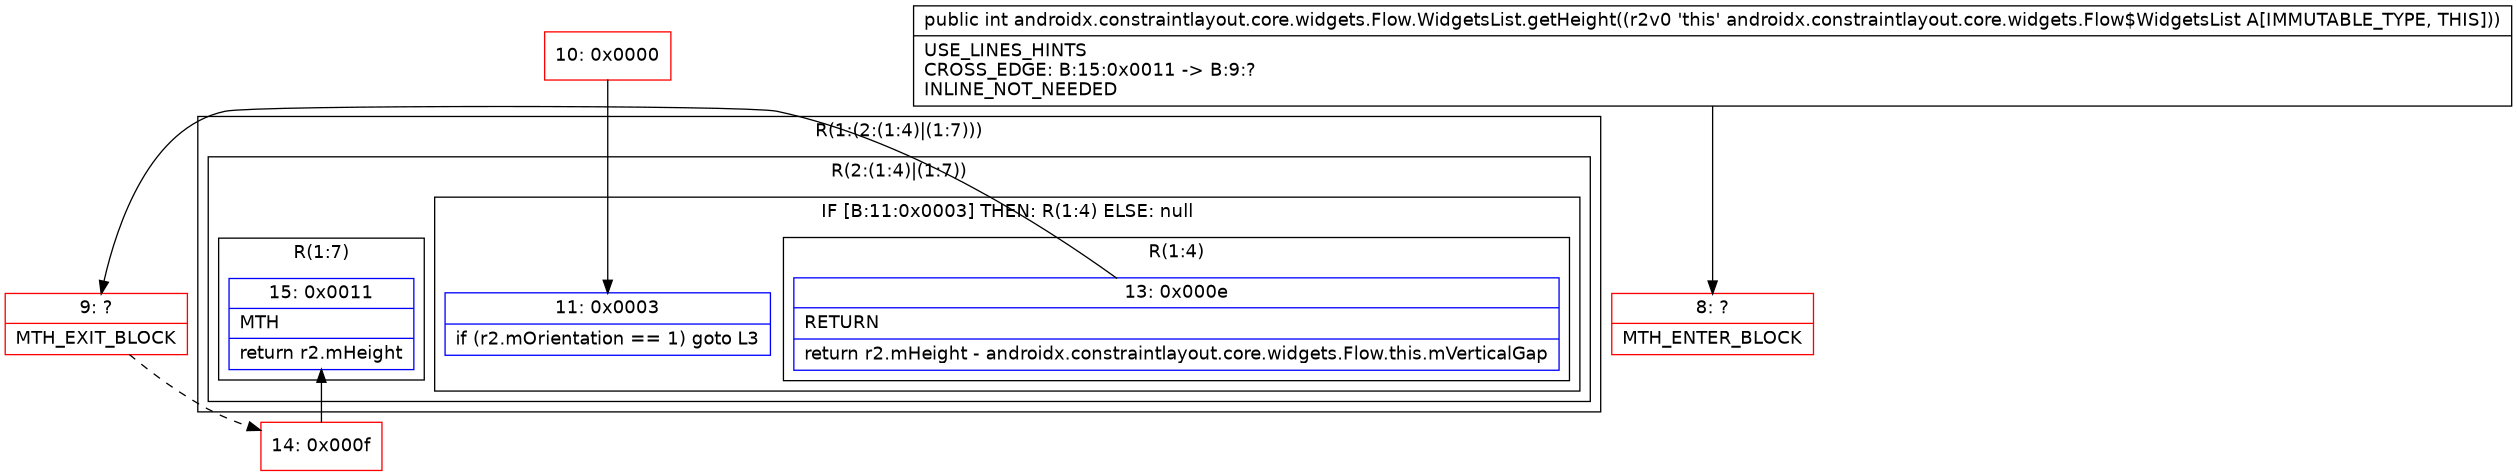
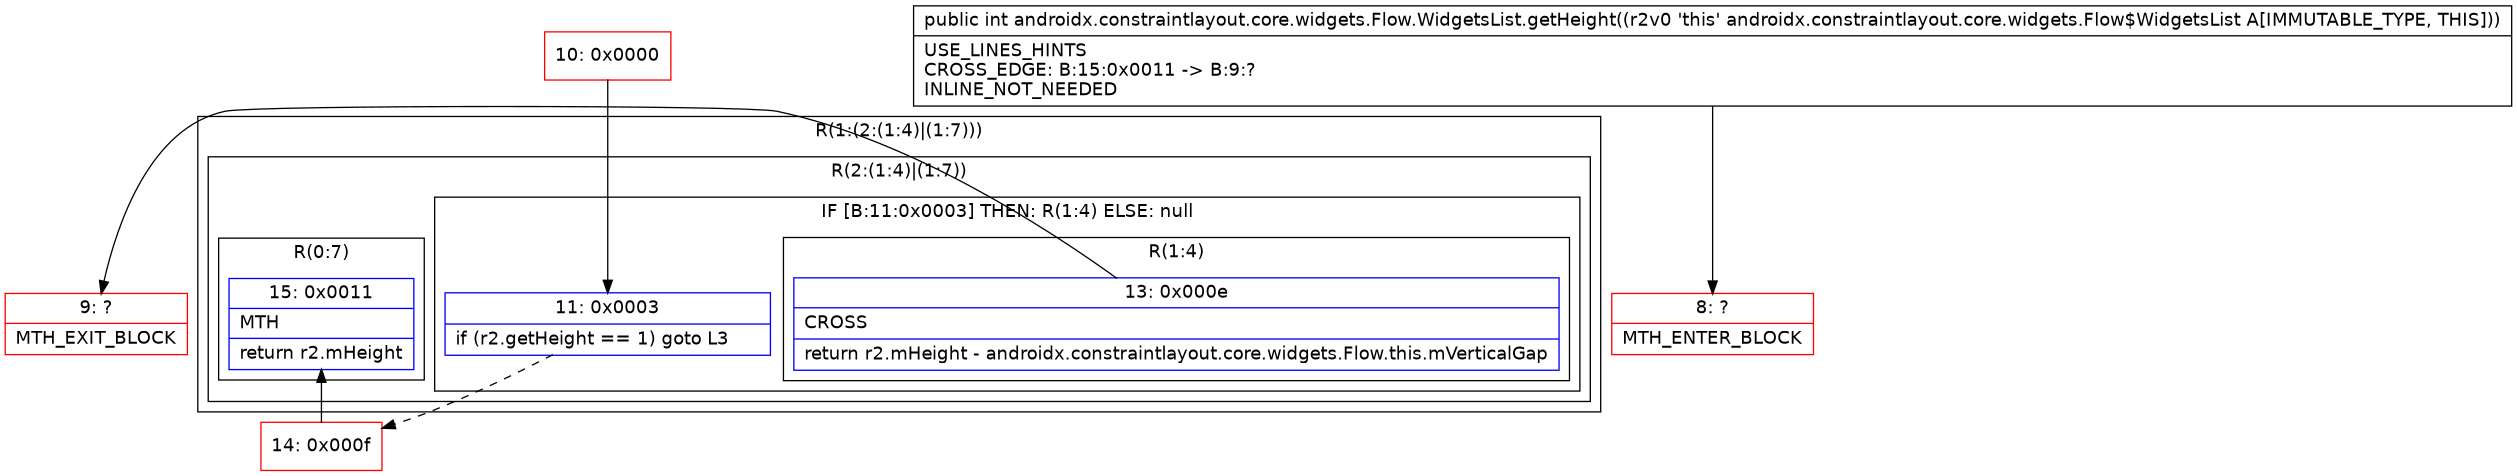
cluster "R(1:7)": label "R(1:7)" -> "R(0:7)"
node "13: 0x000e": text "RETURN" -> "CROSS"
node "11: 0x0003": text "if (r2.mOrientation == 1) goto L3" -> "if (r2.getHeight == 1) goto L3"
edge "9: ?" -> "14: 0x000f": now "11: 0x0003" -> "14: 0x000f"
